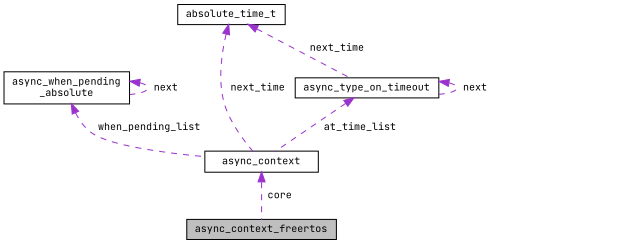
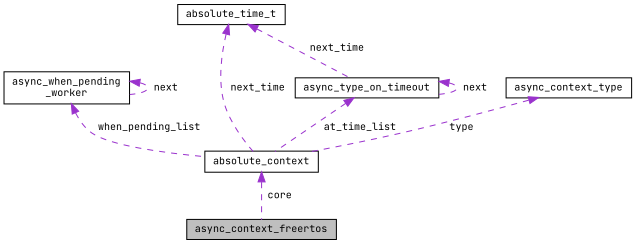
node "async_when_pending _absolute": label "async_when_pending _absolute" -> "async_when_pending _worker"
node "async_context_type": added
node "async_context": label "async_context" -> "absolute_context"
